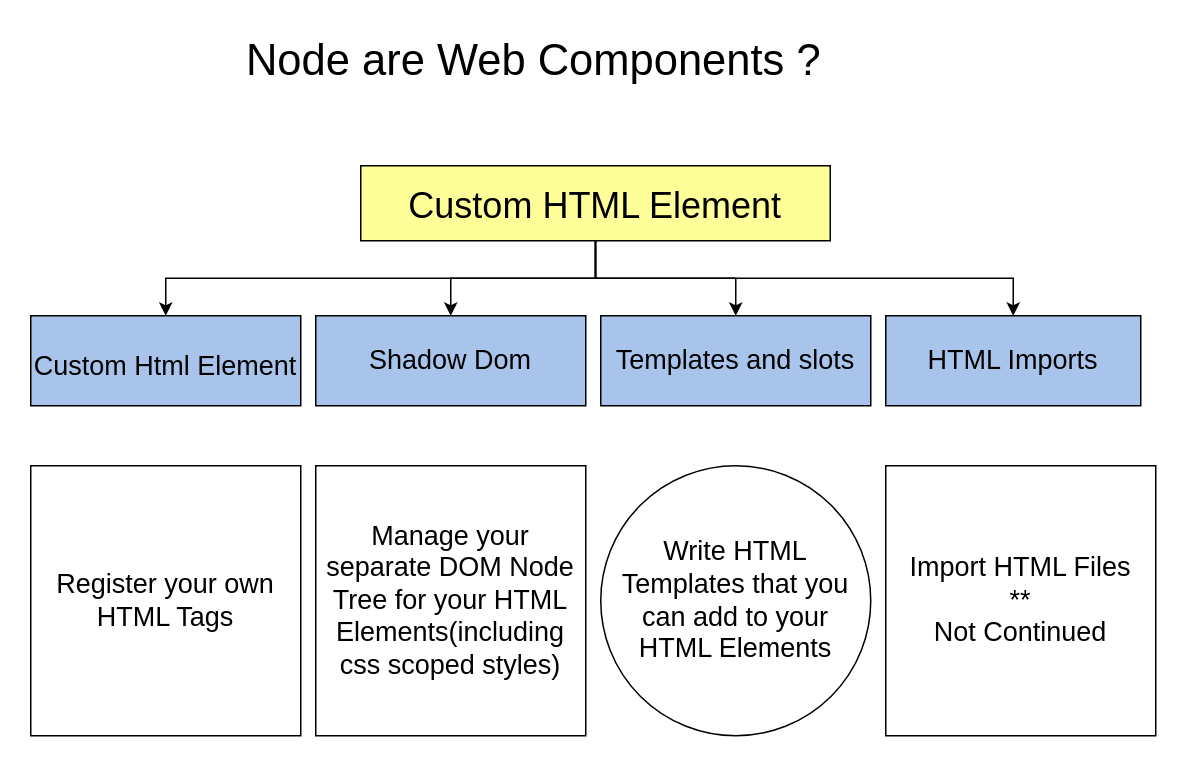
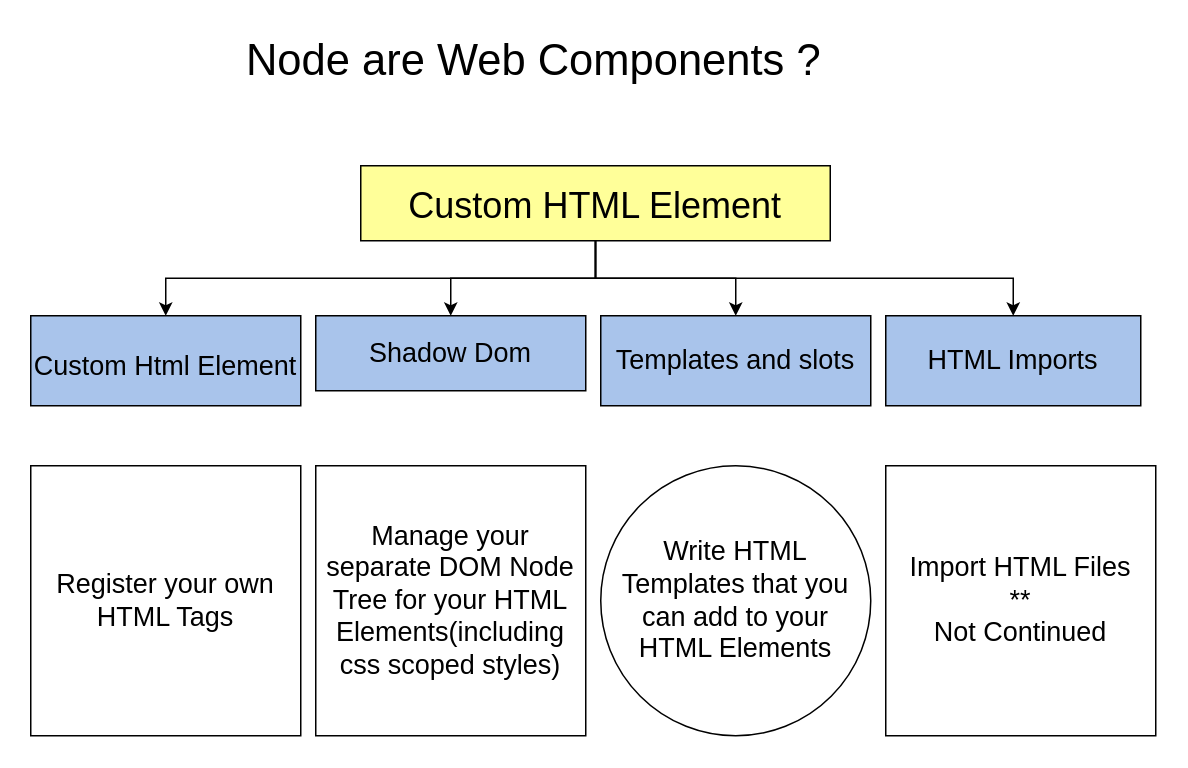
node "Shadow Dom": size 270x90 -> 270x75
